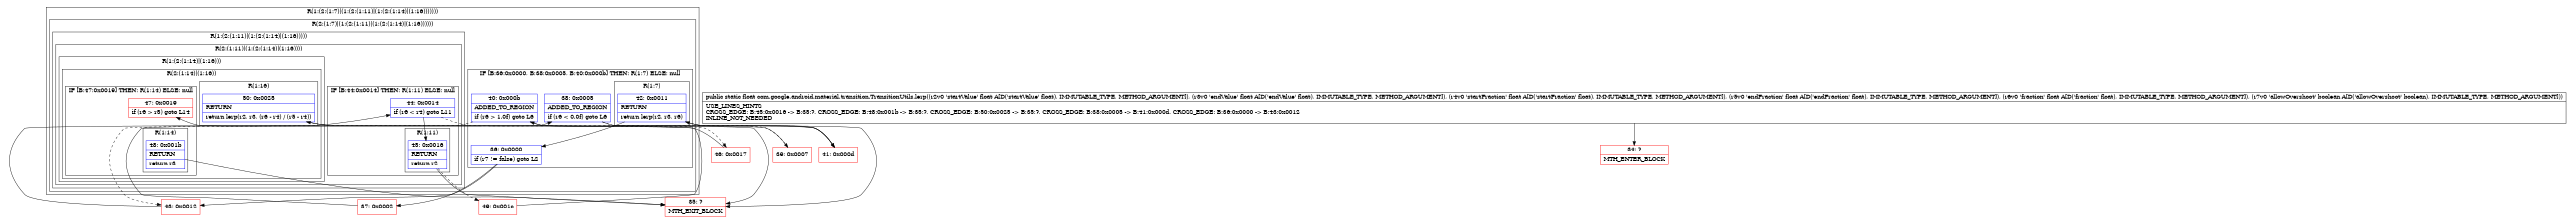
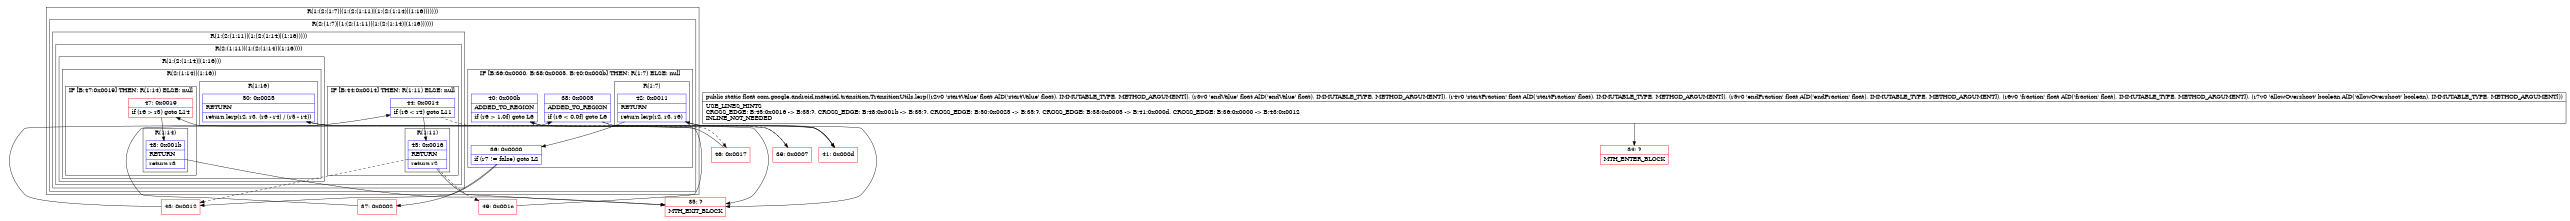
edge "47: 0x0019" -> "48: 0x001b": added
edge "40: 0x000b" -> "43: 0x0012": now "45: 0x0016" -> "43: 0x0012"
